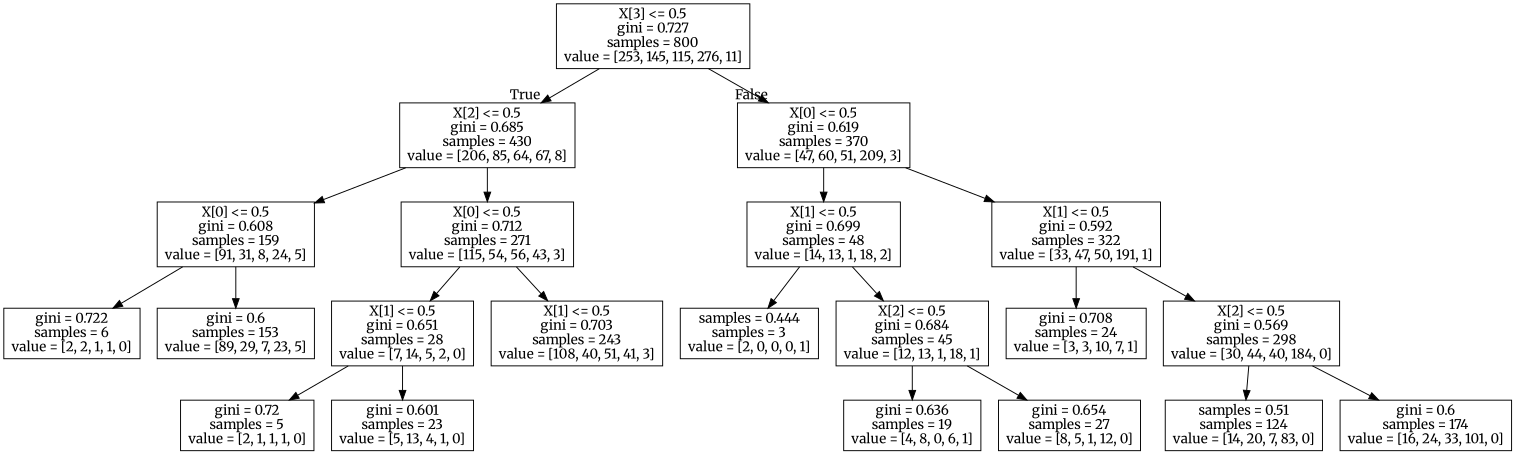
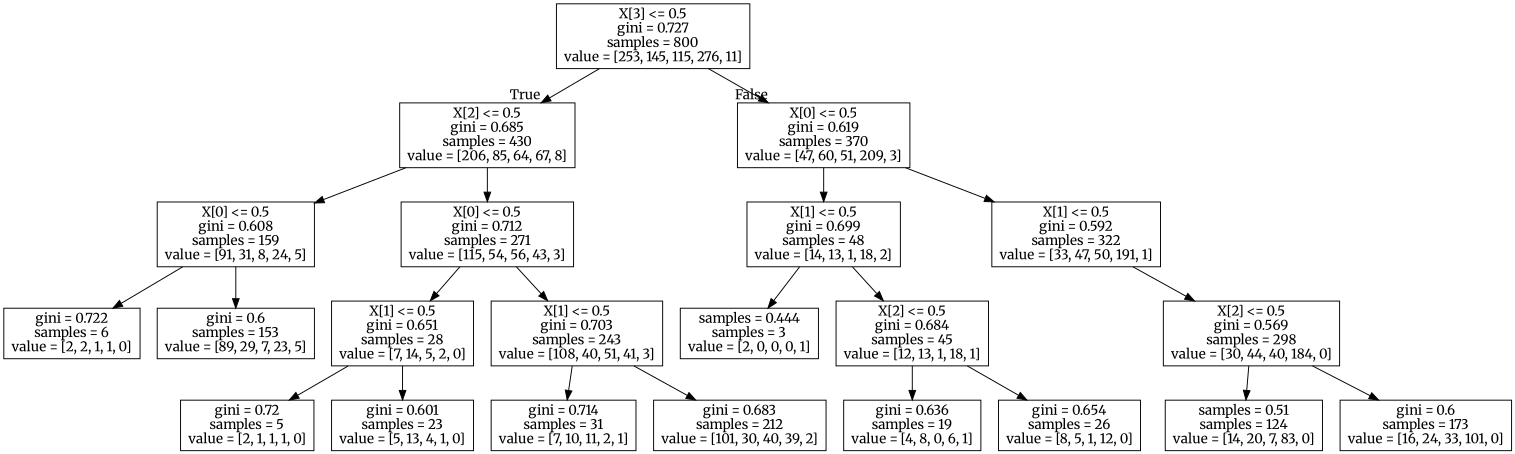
node "gini = 0.708 samples = 24 value = [3, 3, 10, 7, 1]": removed
node "gini = 0.714 samples = 31 value = [7, 10, 11, 2, 1]": added
node "gini = 0.683 samples = 212 value = [101, 30, 40, 39, 2]": added
node "gini = 0.654 samples = 27 value = [8, 5, 1, 12, 0]": label "gini = 0.654 samples = 27 value = [8, 5, 1, 12, 0]" -> "gini = 0.654 samples = 26 value = [8, 5, 1, 12, 0]"
node "gini = 0.6 samples = 174 value = [16, 24, 33, 101, 0]": label "gini = 0.6 samples = 174 value = [16, 24, 33, 101, 0]" -> "gini = 0.6 samples = 173 value = [16, 24, 33, 101, 0]"
